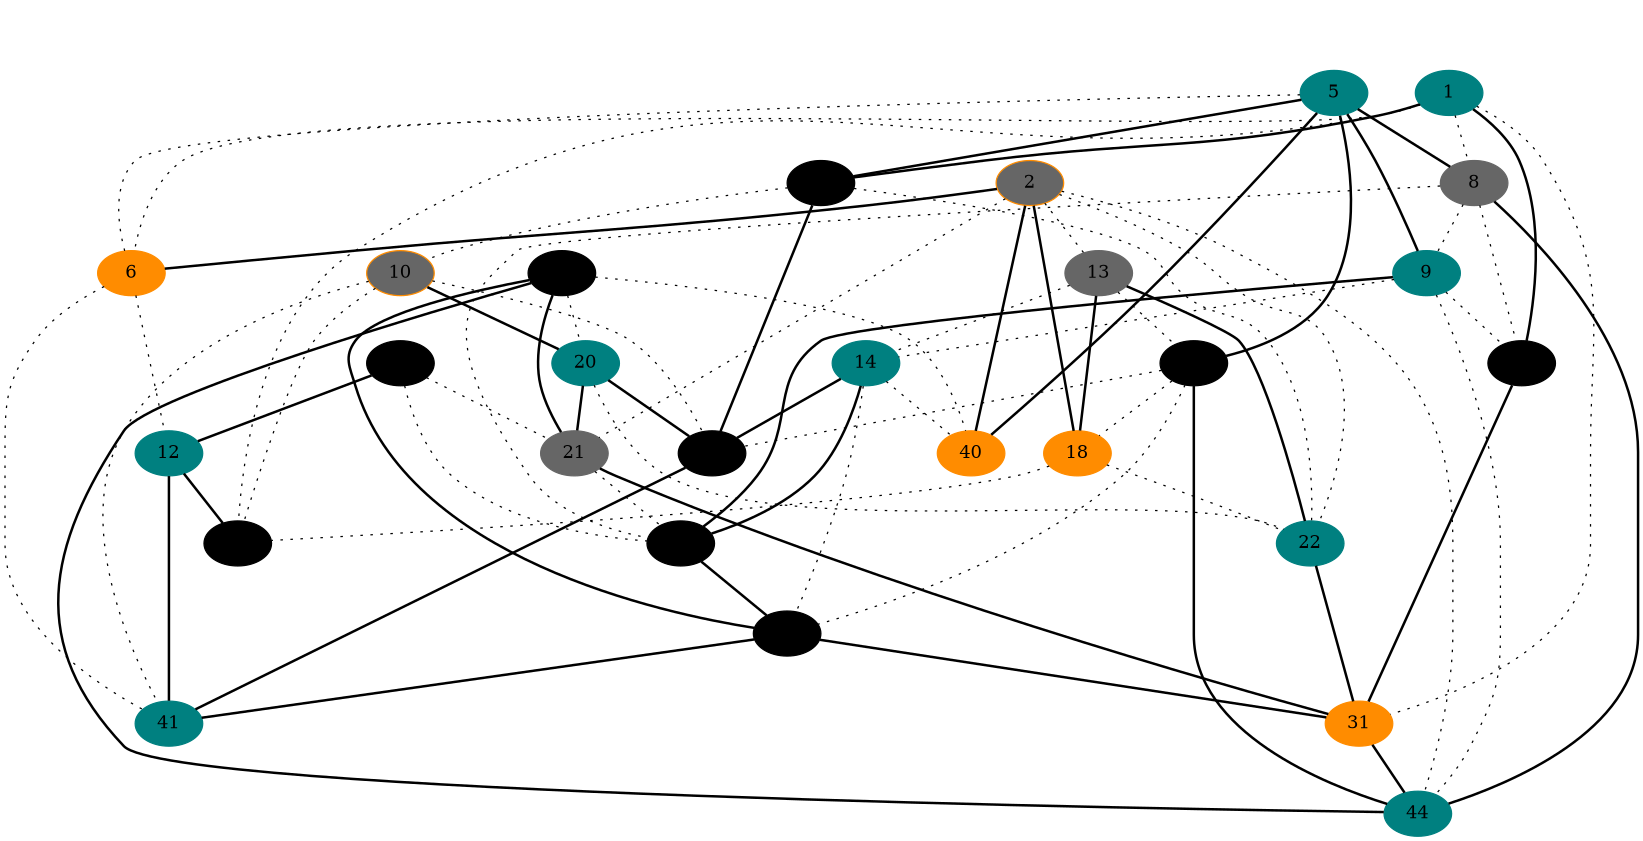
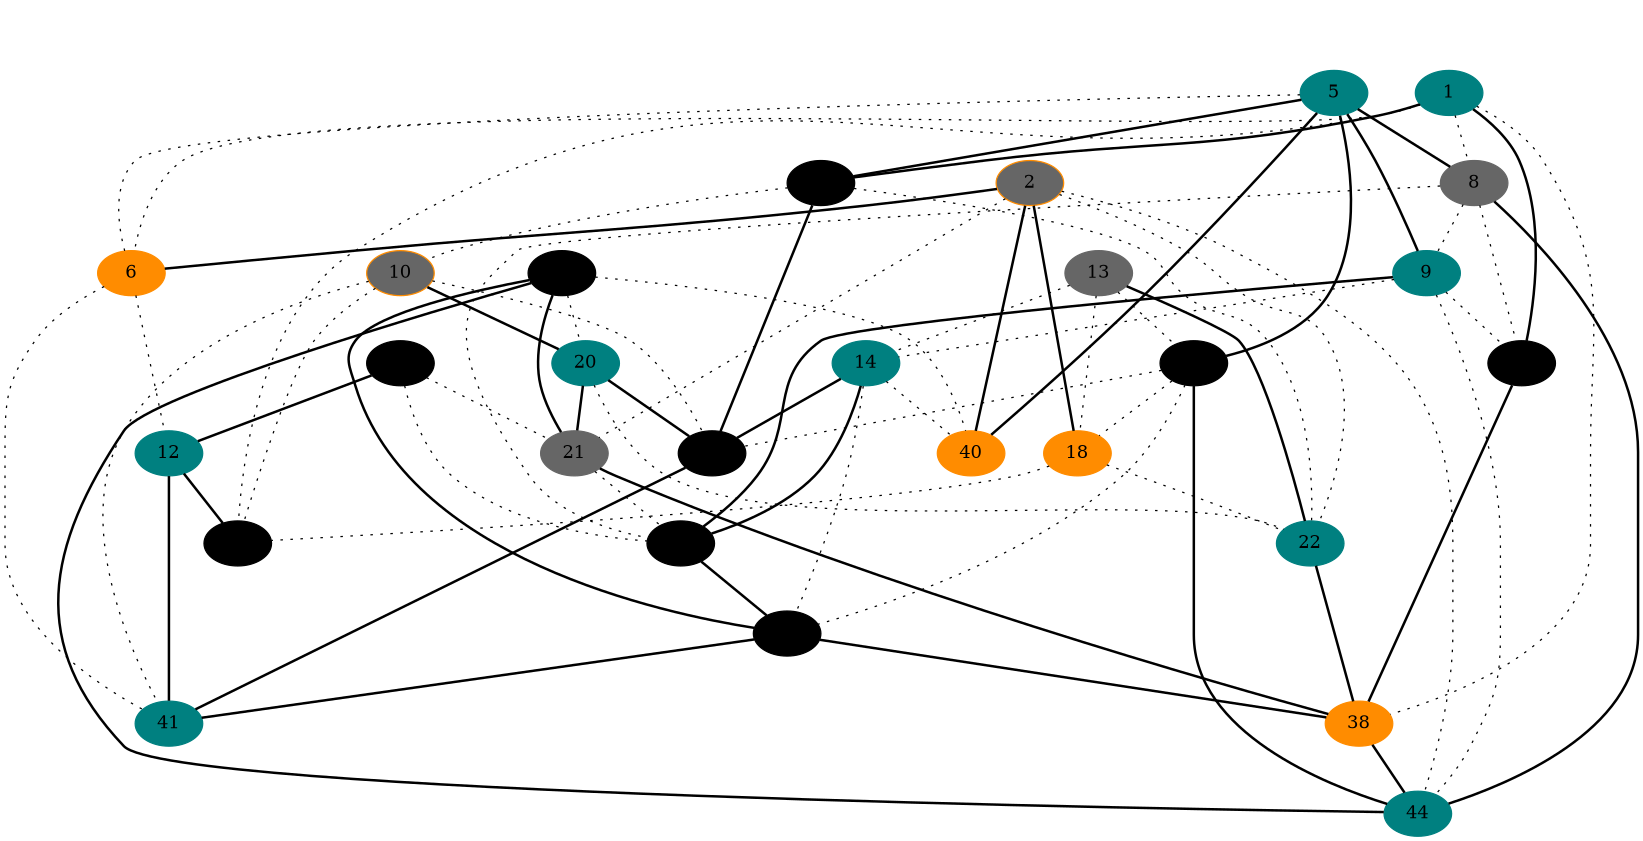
edge "2" -- "13": removed
edge "13" -- "18": style bold -> dotted
node "31": label "31" -> "38"
